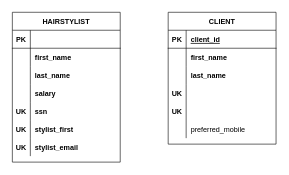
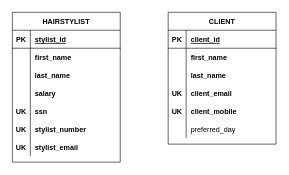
node "stylist_id": added
node "client_email": added
node "client_mobile": added
node "stylist_first": label "stylist_first" -> "stylist_number"
node "preferred_mobile": label "preferred_mobile" -> "preferred_day"
